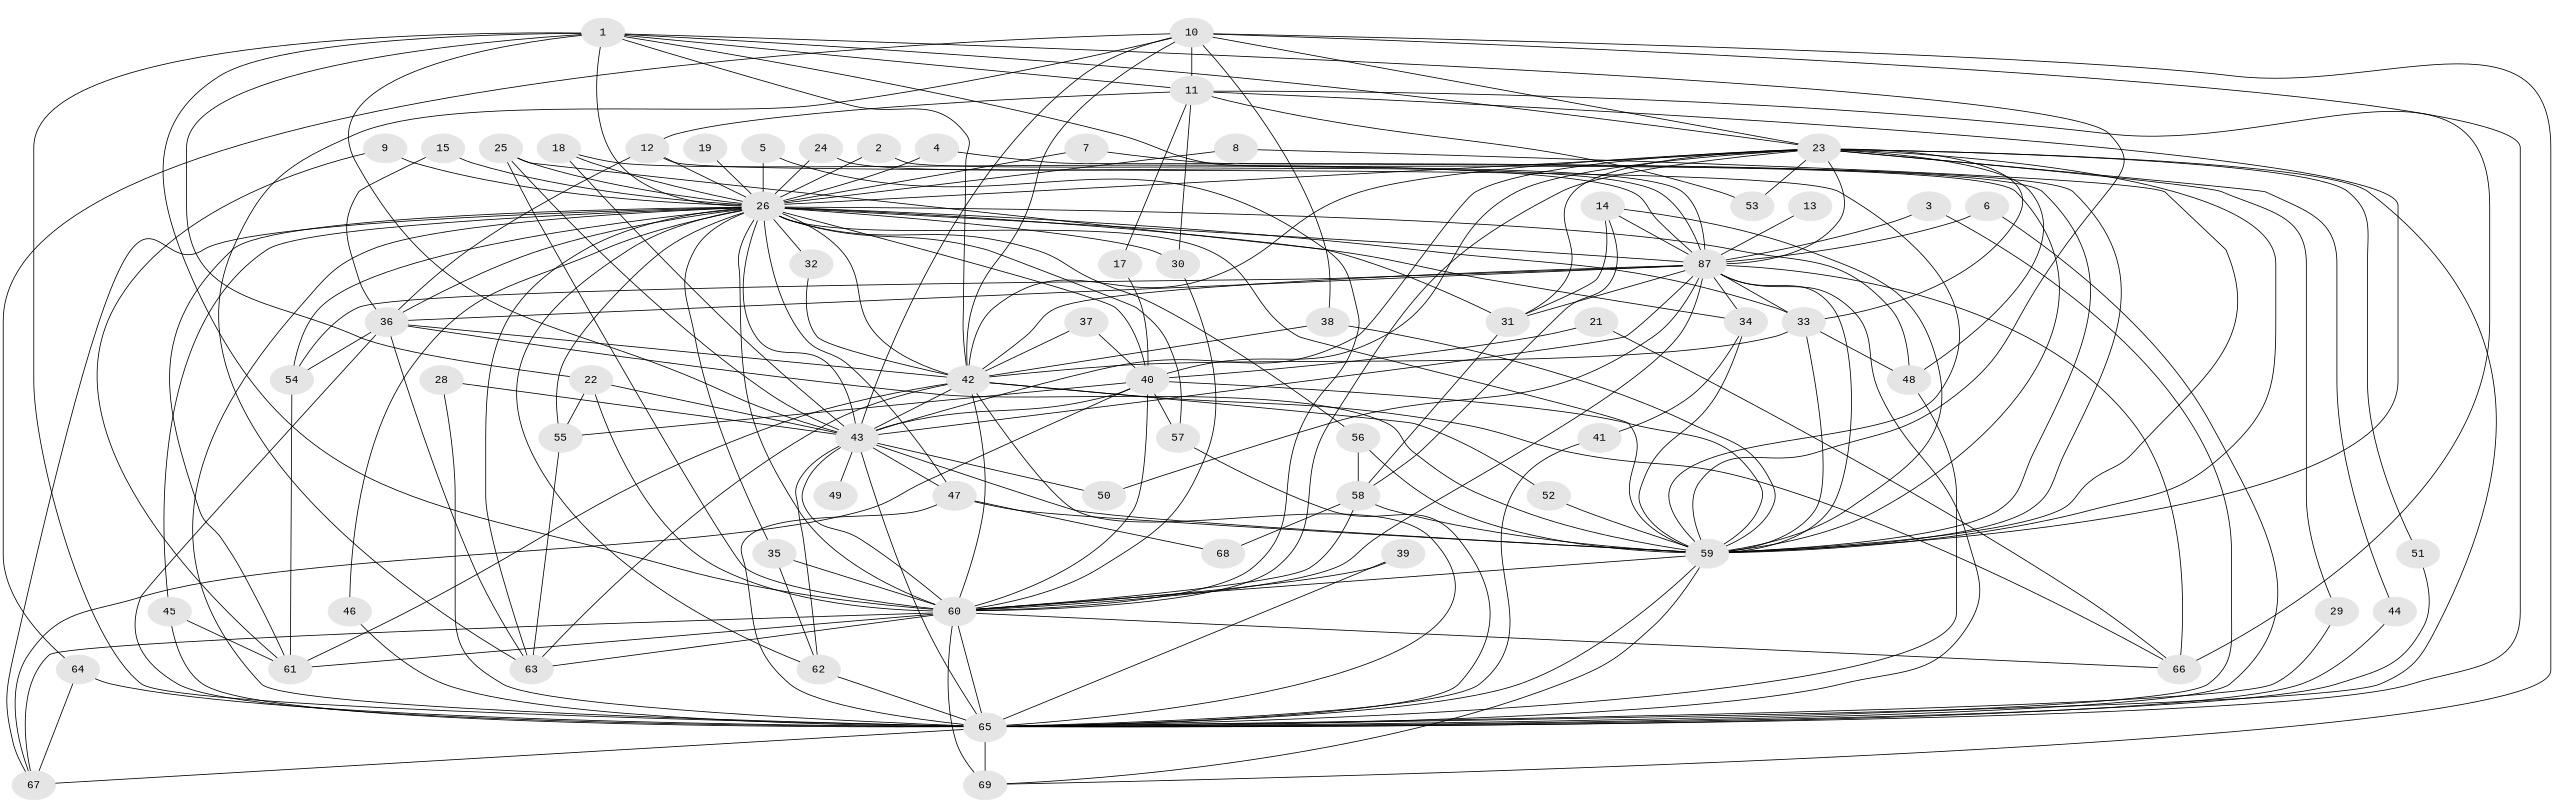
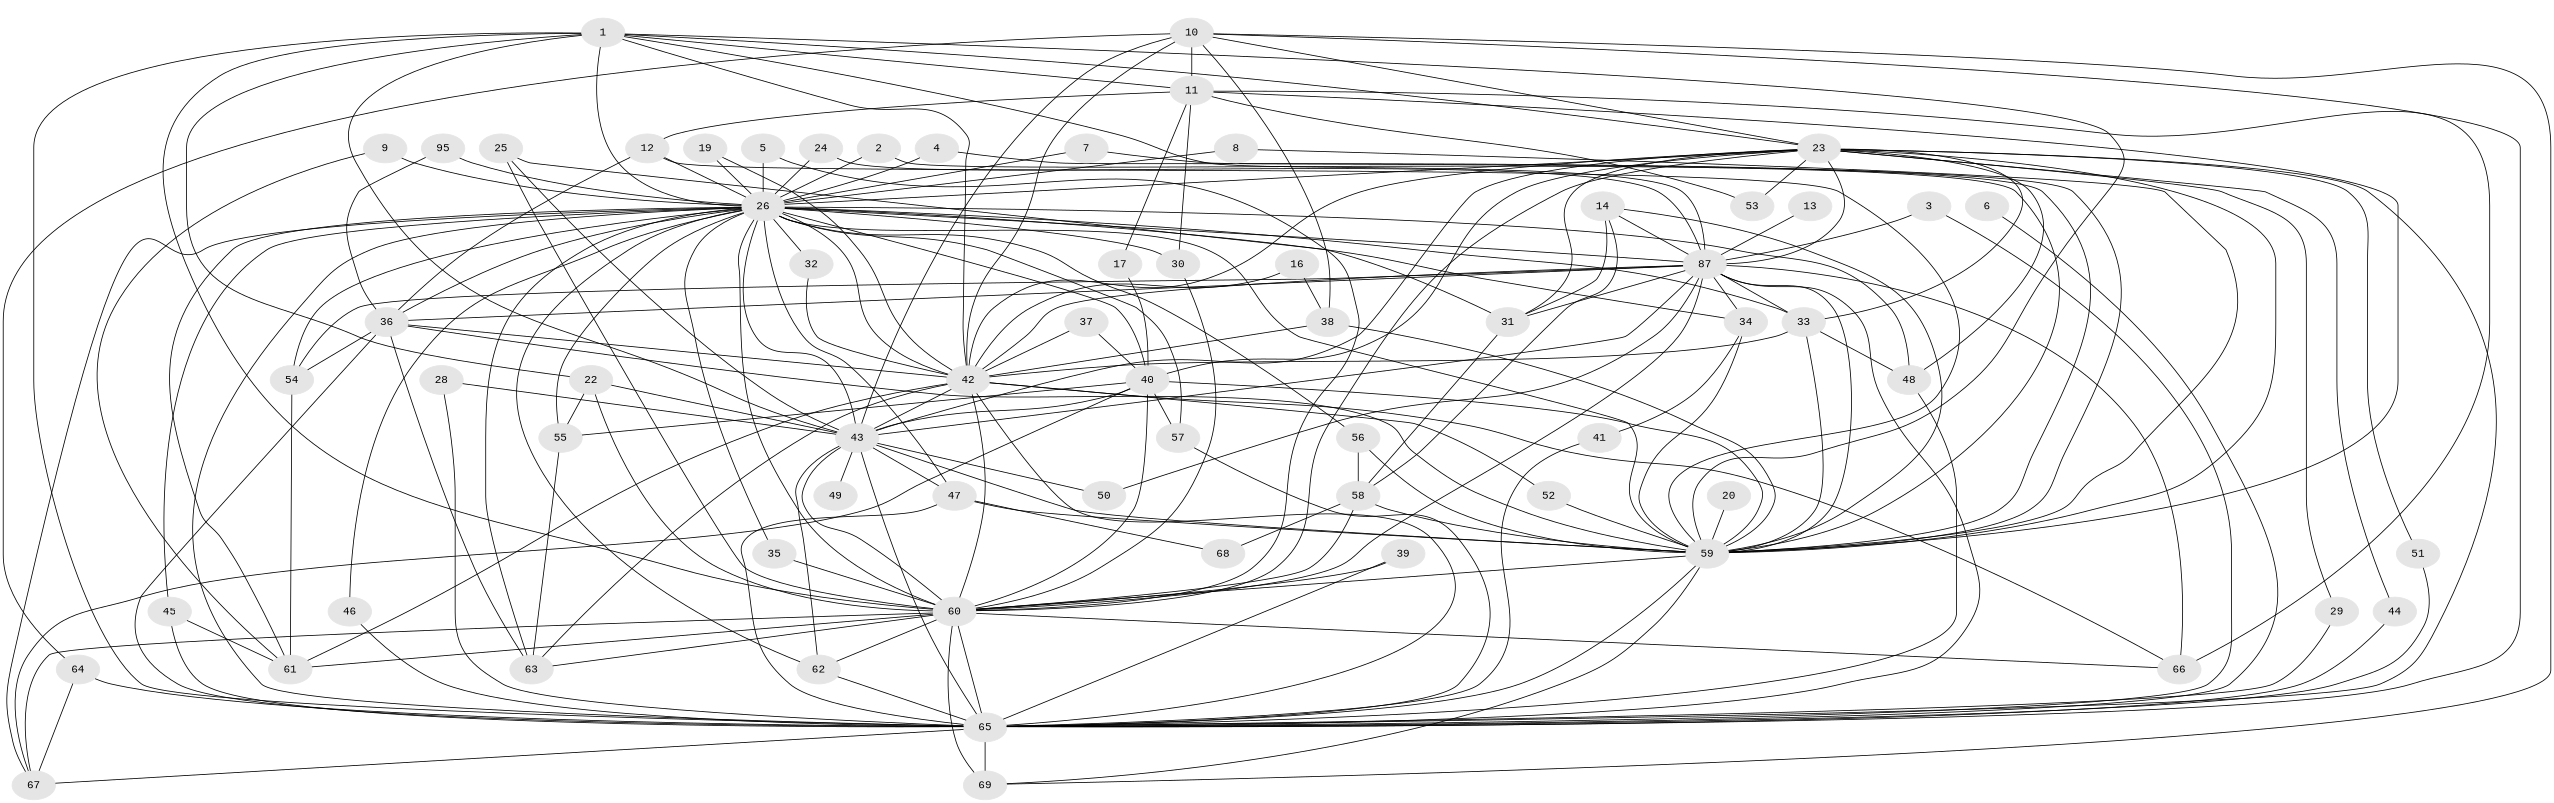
edge "10" -- "63": removed
node "15": label "15" -> "95"
node "18": removed
edge "25" -- "26": removed
edge "19" -- "42": added
edge "6" -- "87": removed
node "16": added
node "21": removed
node "20": added
edge "35" -- "62": now "60" -- "62"
